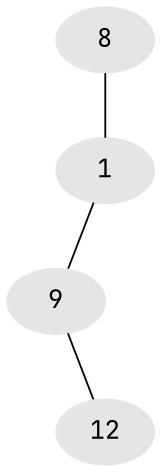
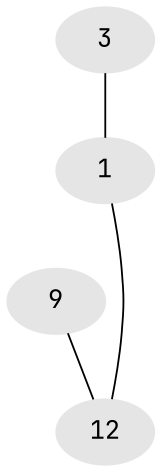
node "8": label "8" -> "3"
edge "1" -- "9": now "1" -- "12"
